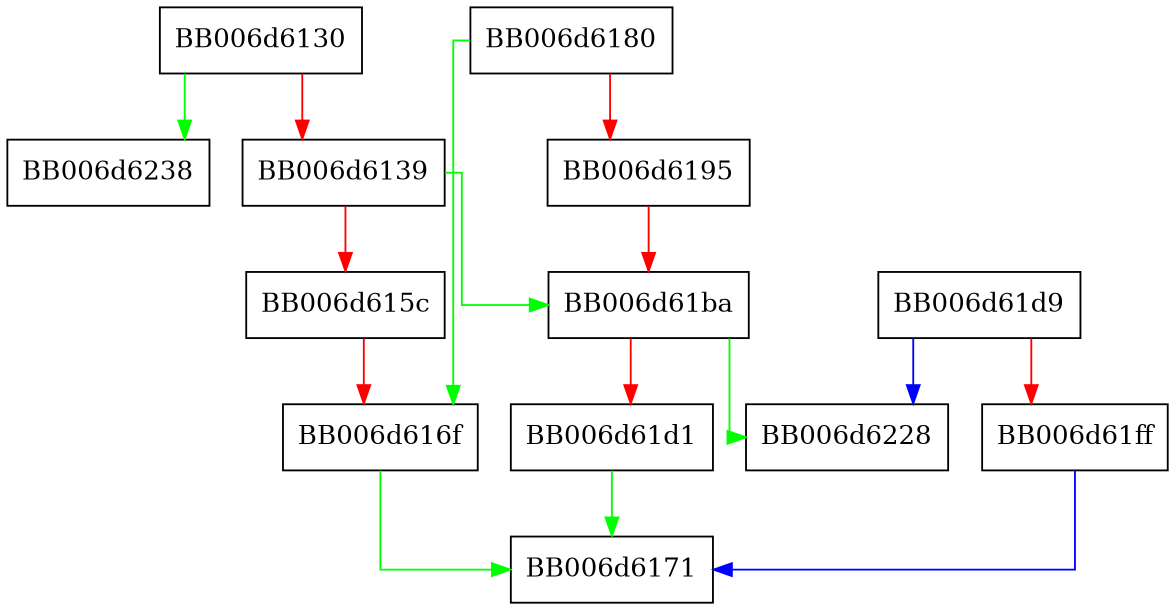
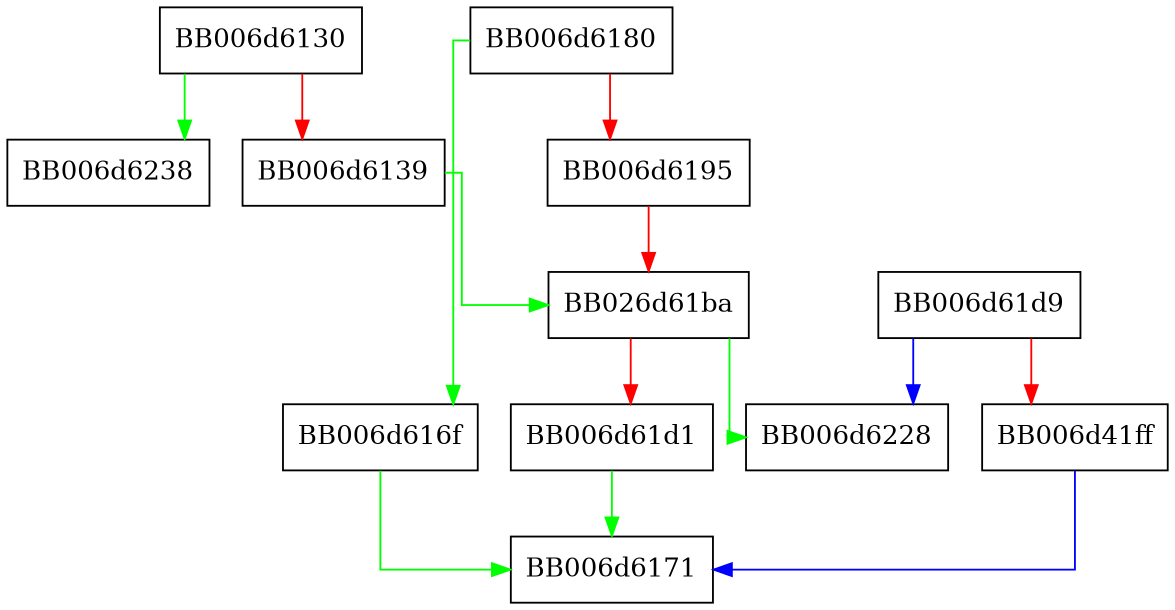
node "BB006d615c": removed
node "BB006d61ba": label "BB006d61ba" -> "BB026d61ba"
node "BB006d61ff": label "BB006d61ff" -> "BB006d41ff"
